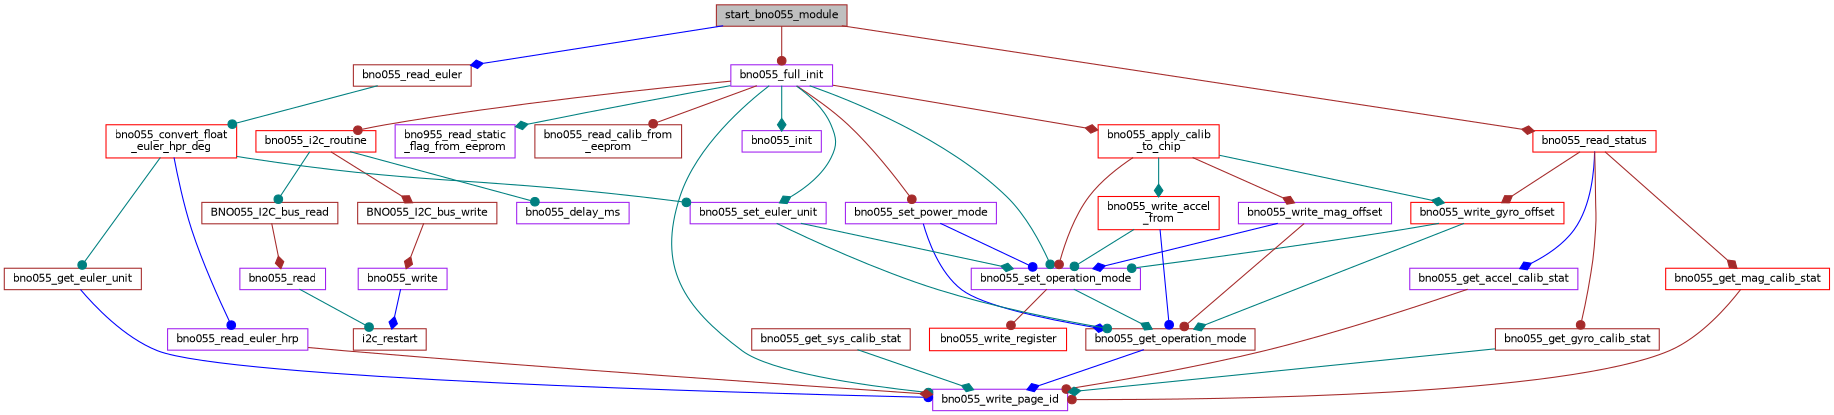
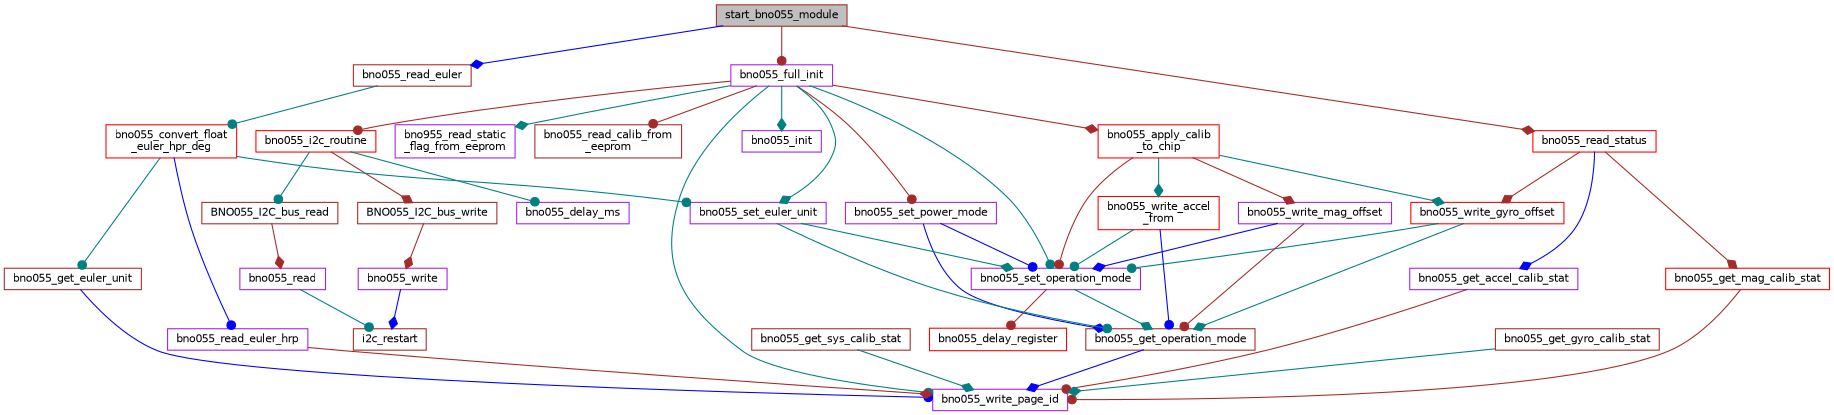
edge "bno055_read_status" -> "bno055_get_gyro_calib_stat": removed
node "bno055_write_register": label "bno055_write_register" -> "bno055_delay_register"
